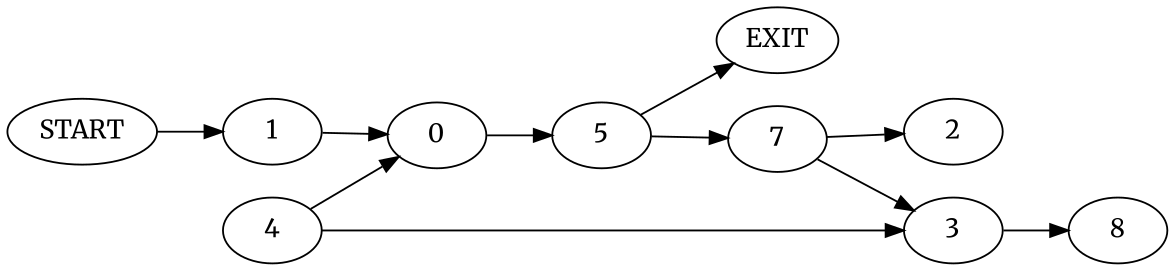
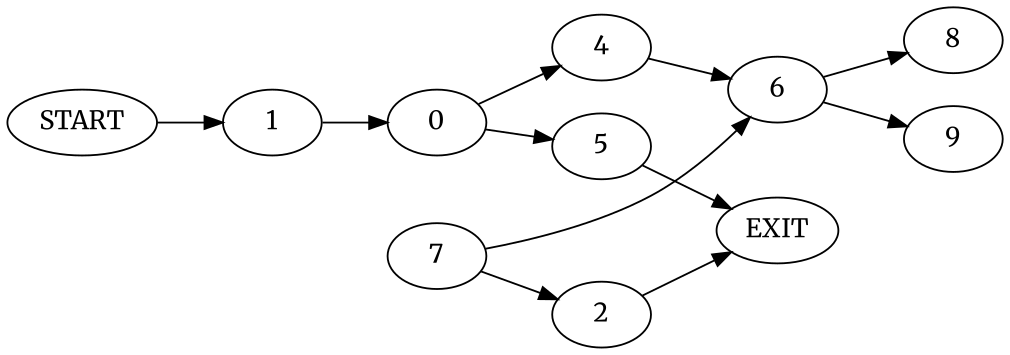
edge "5" -> "7": removed
node "9": added
edge "4" -> "0": reversed
node "3": label "3" -> "6"
edge "2" -> "EXIT": added
